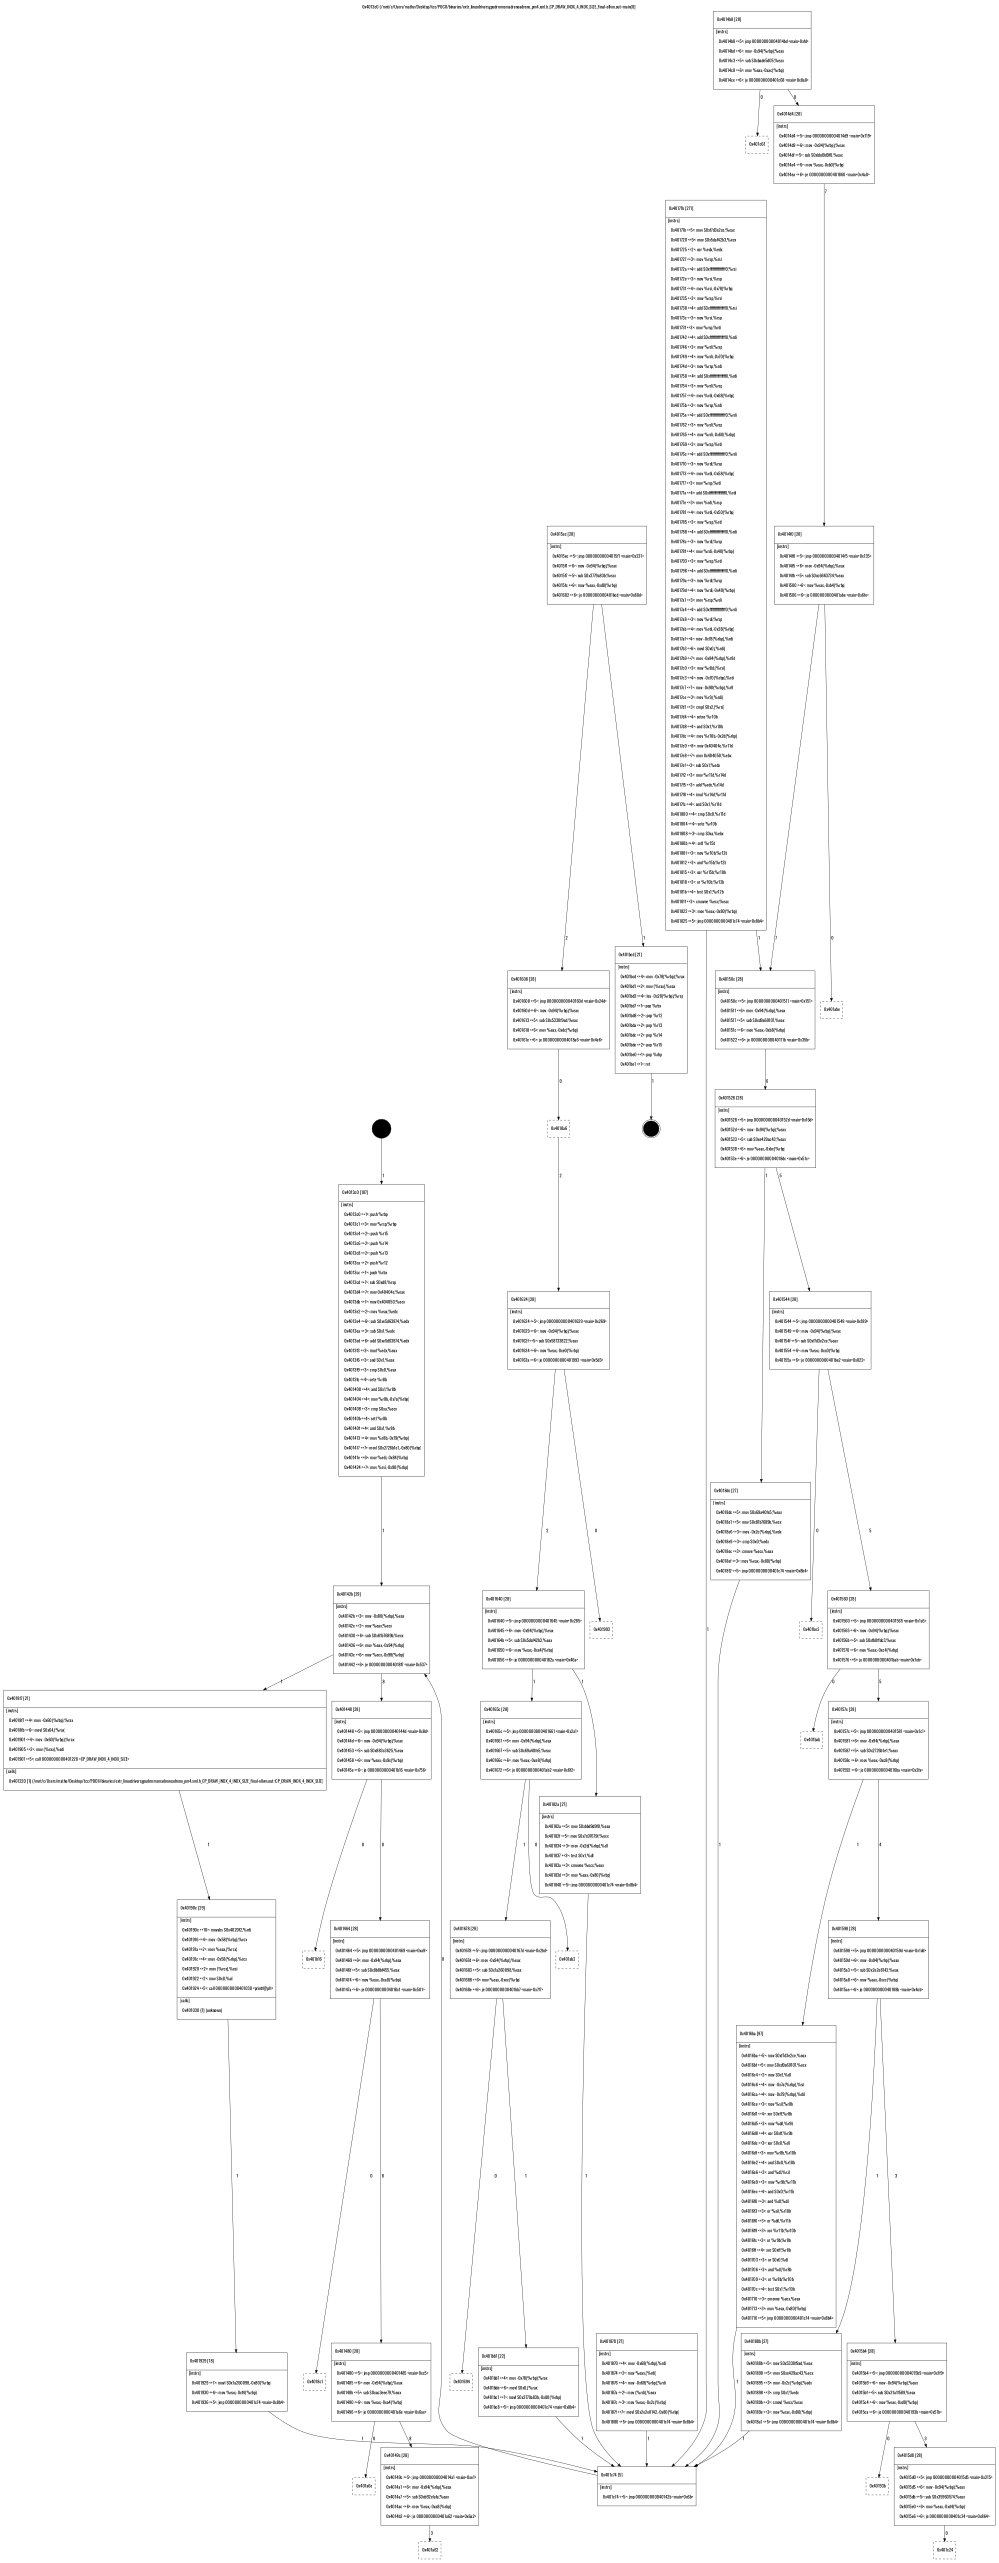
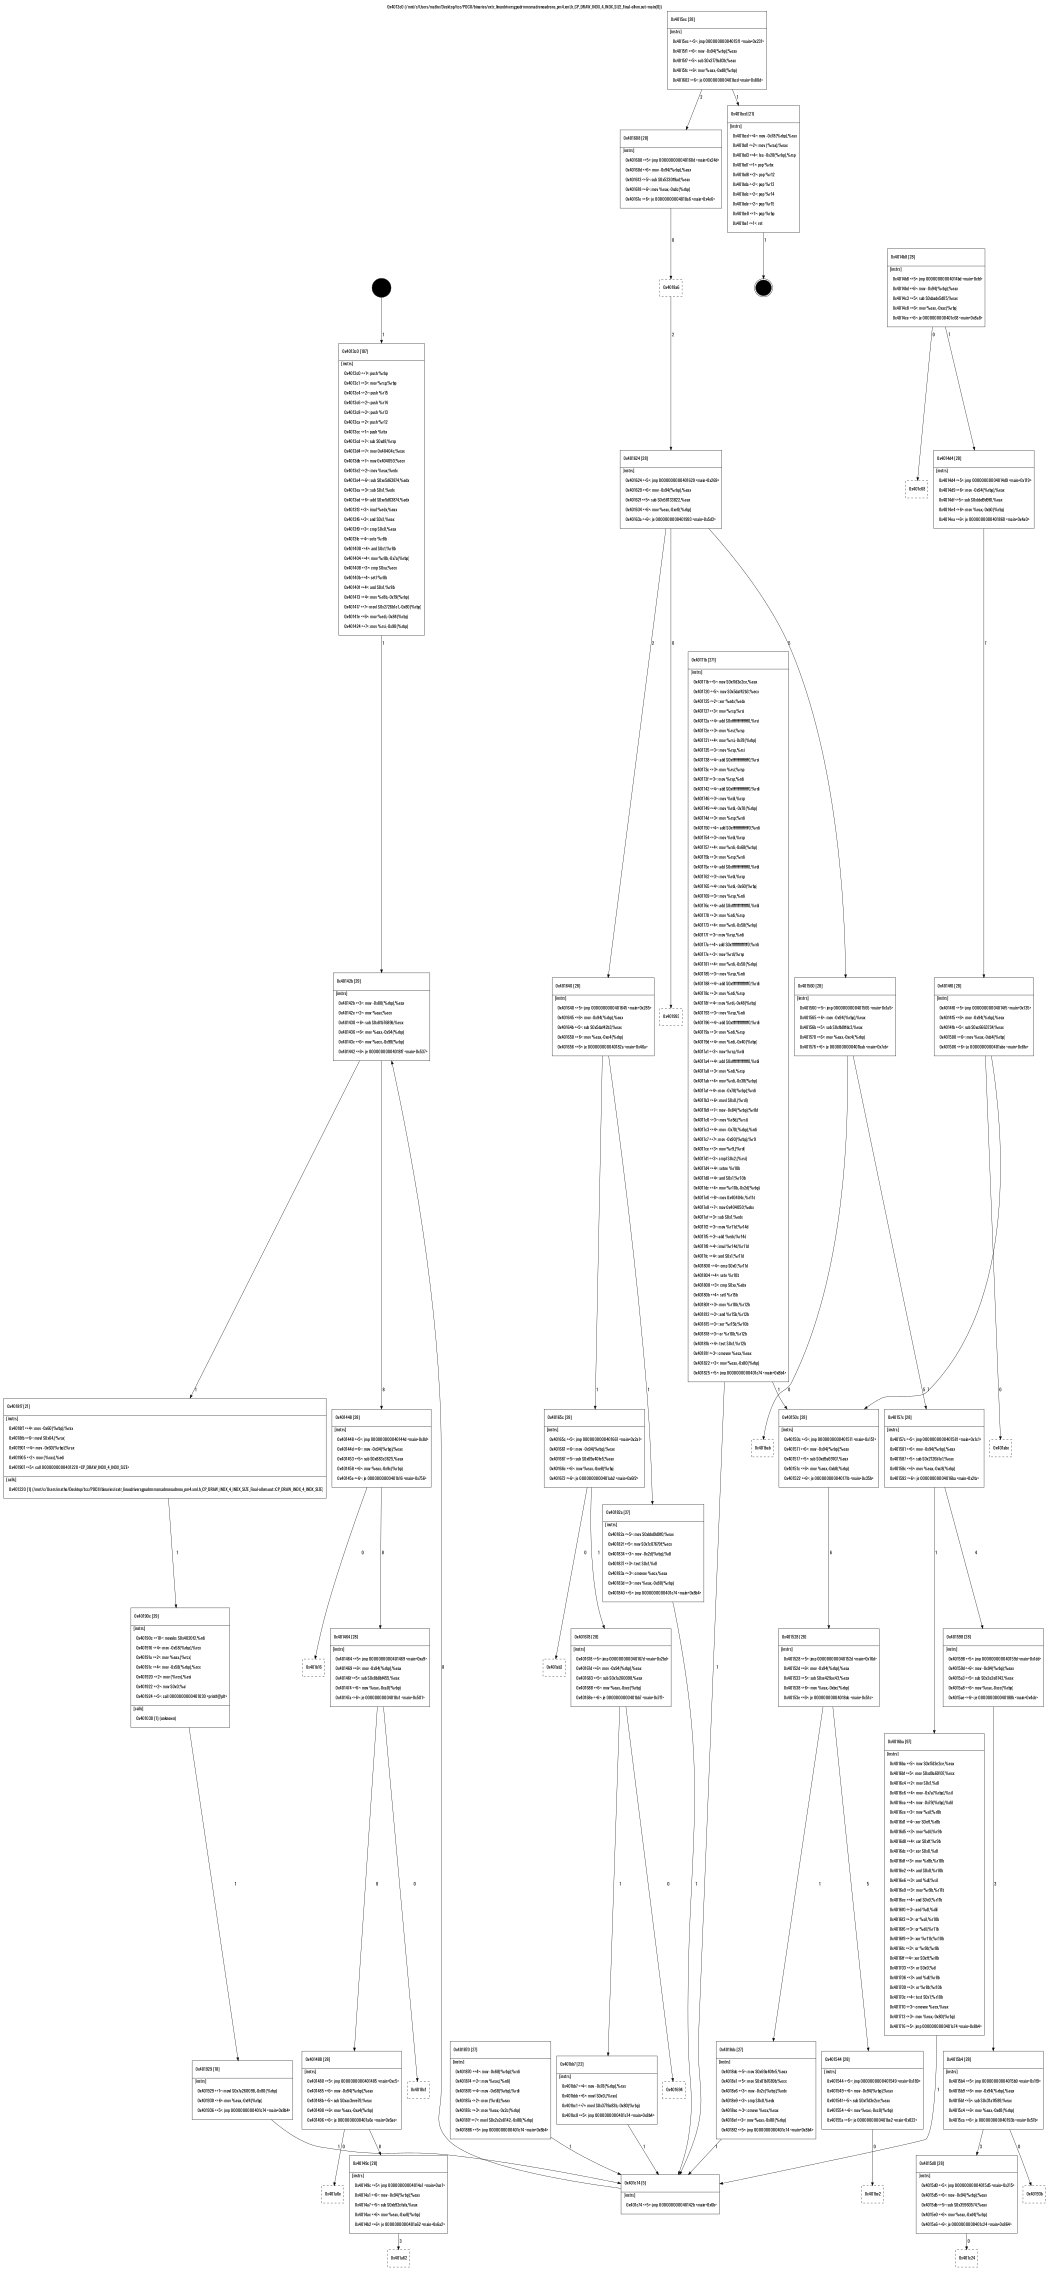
edge "0x4014b8 [28]" -> "0x4014d4 [28]": label " 8" -> " 7"
edge "0x401544 [28]" -> "0x401560 [28]": now "0x401624 [28]" -> "0x401560 [28]"
node "0x40188b [27]": removed
